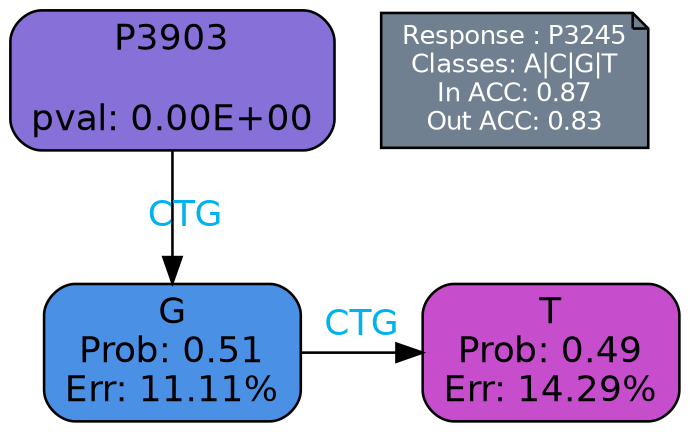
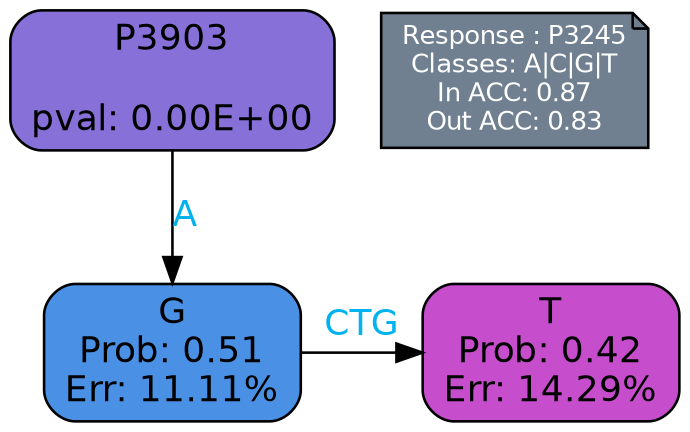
edge "P3903 pval: 0.00E+00" -> "G Prob: 0.51 Err: 11.11%": label "CTG" -> "A"
node "T Prob: 0.49 Err: 14.29%": label "T Prob: 0.49 Err: 14.29%" -> "T Prob: 0.42 Err: 14.29%"
